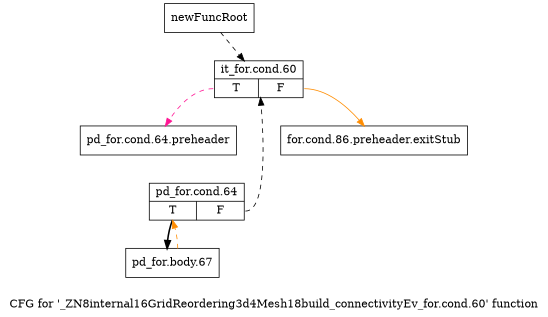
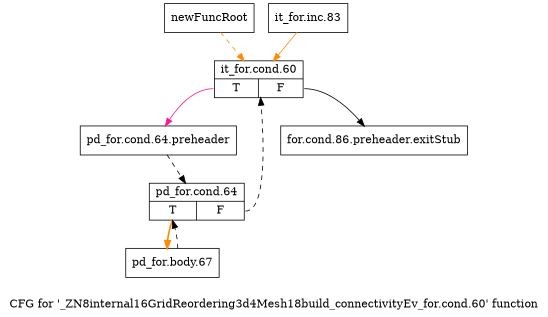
node "it_for.inc.83": added
edge "newFuncRoot" -> "it_for.cond.60": color black -> darkorange
edge "it_for.cond.60" -> "pd_for.cond.64.preheader": style dashed -> solid
edge "it_for.cond.60" -> "for.cond.86.preheader.exitStub": color darkorange -> black
edge "pd_for.cond.64.preheader" -> "pd_for.cond.64": added
edge "pd_for.cond.64" -> "pd_for.body.67": color black -> darkorange
edge "pd_for.body.67" -> "pd_for.cond.64": color darkorange -> black
